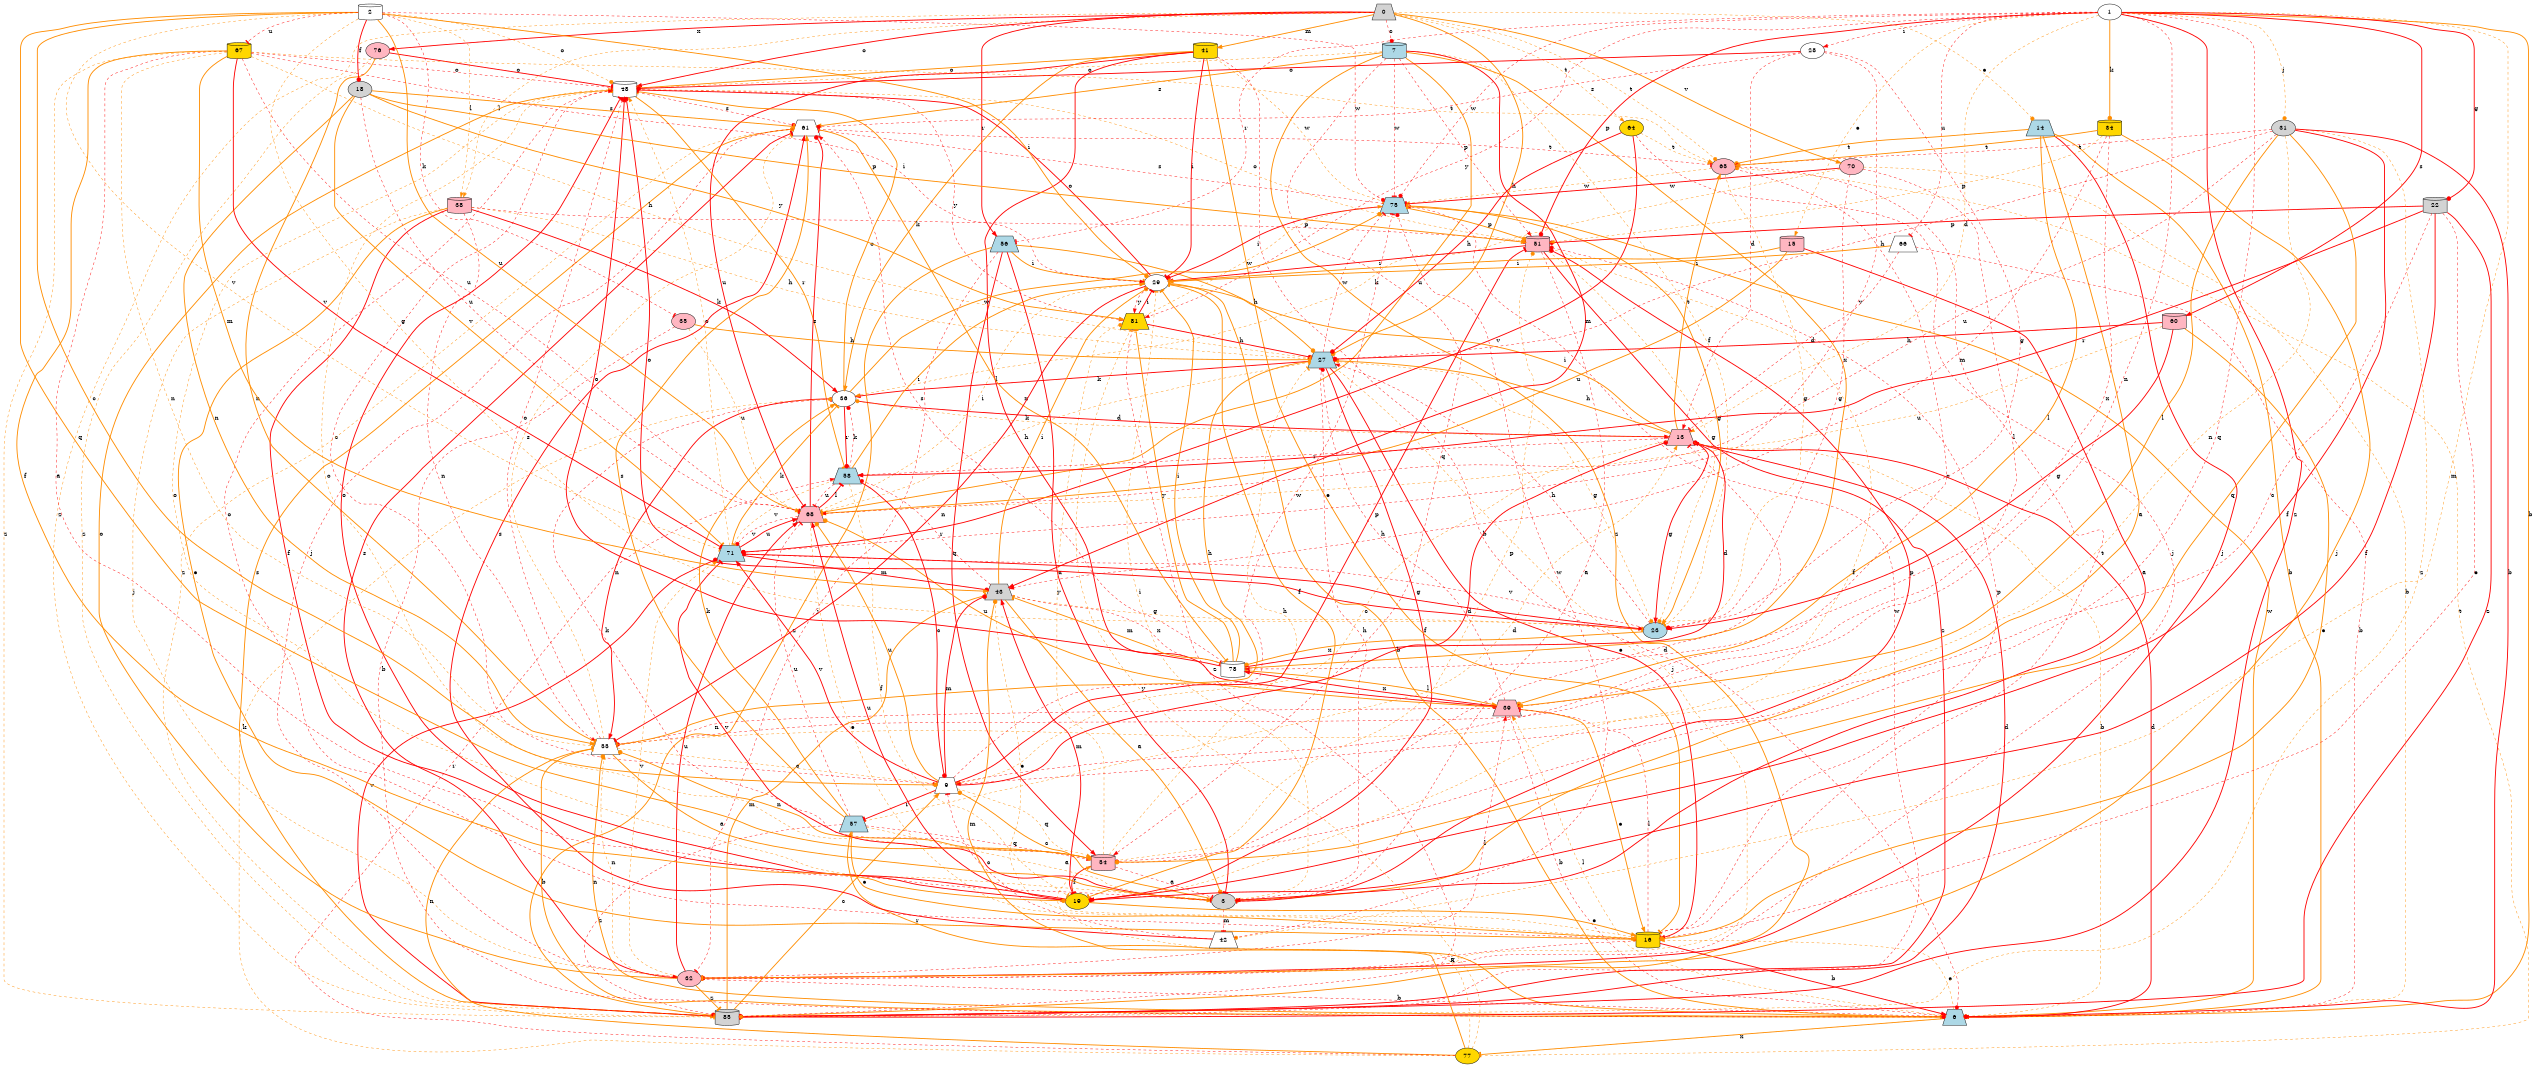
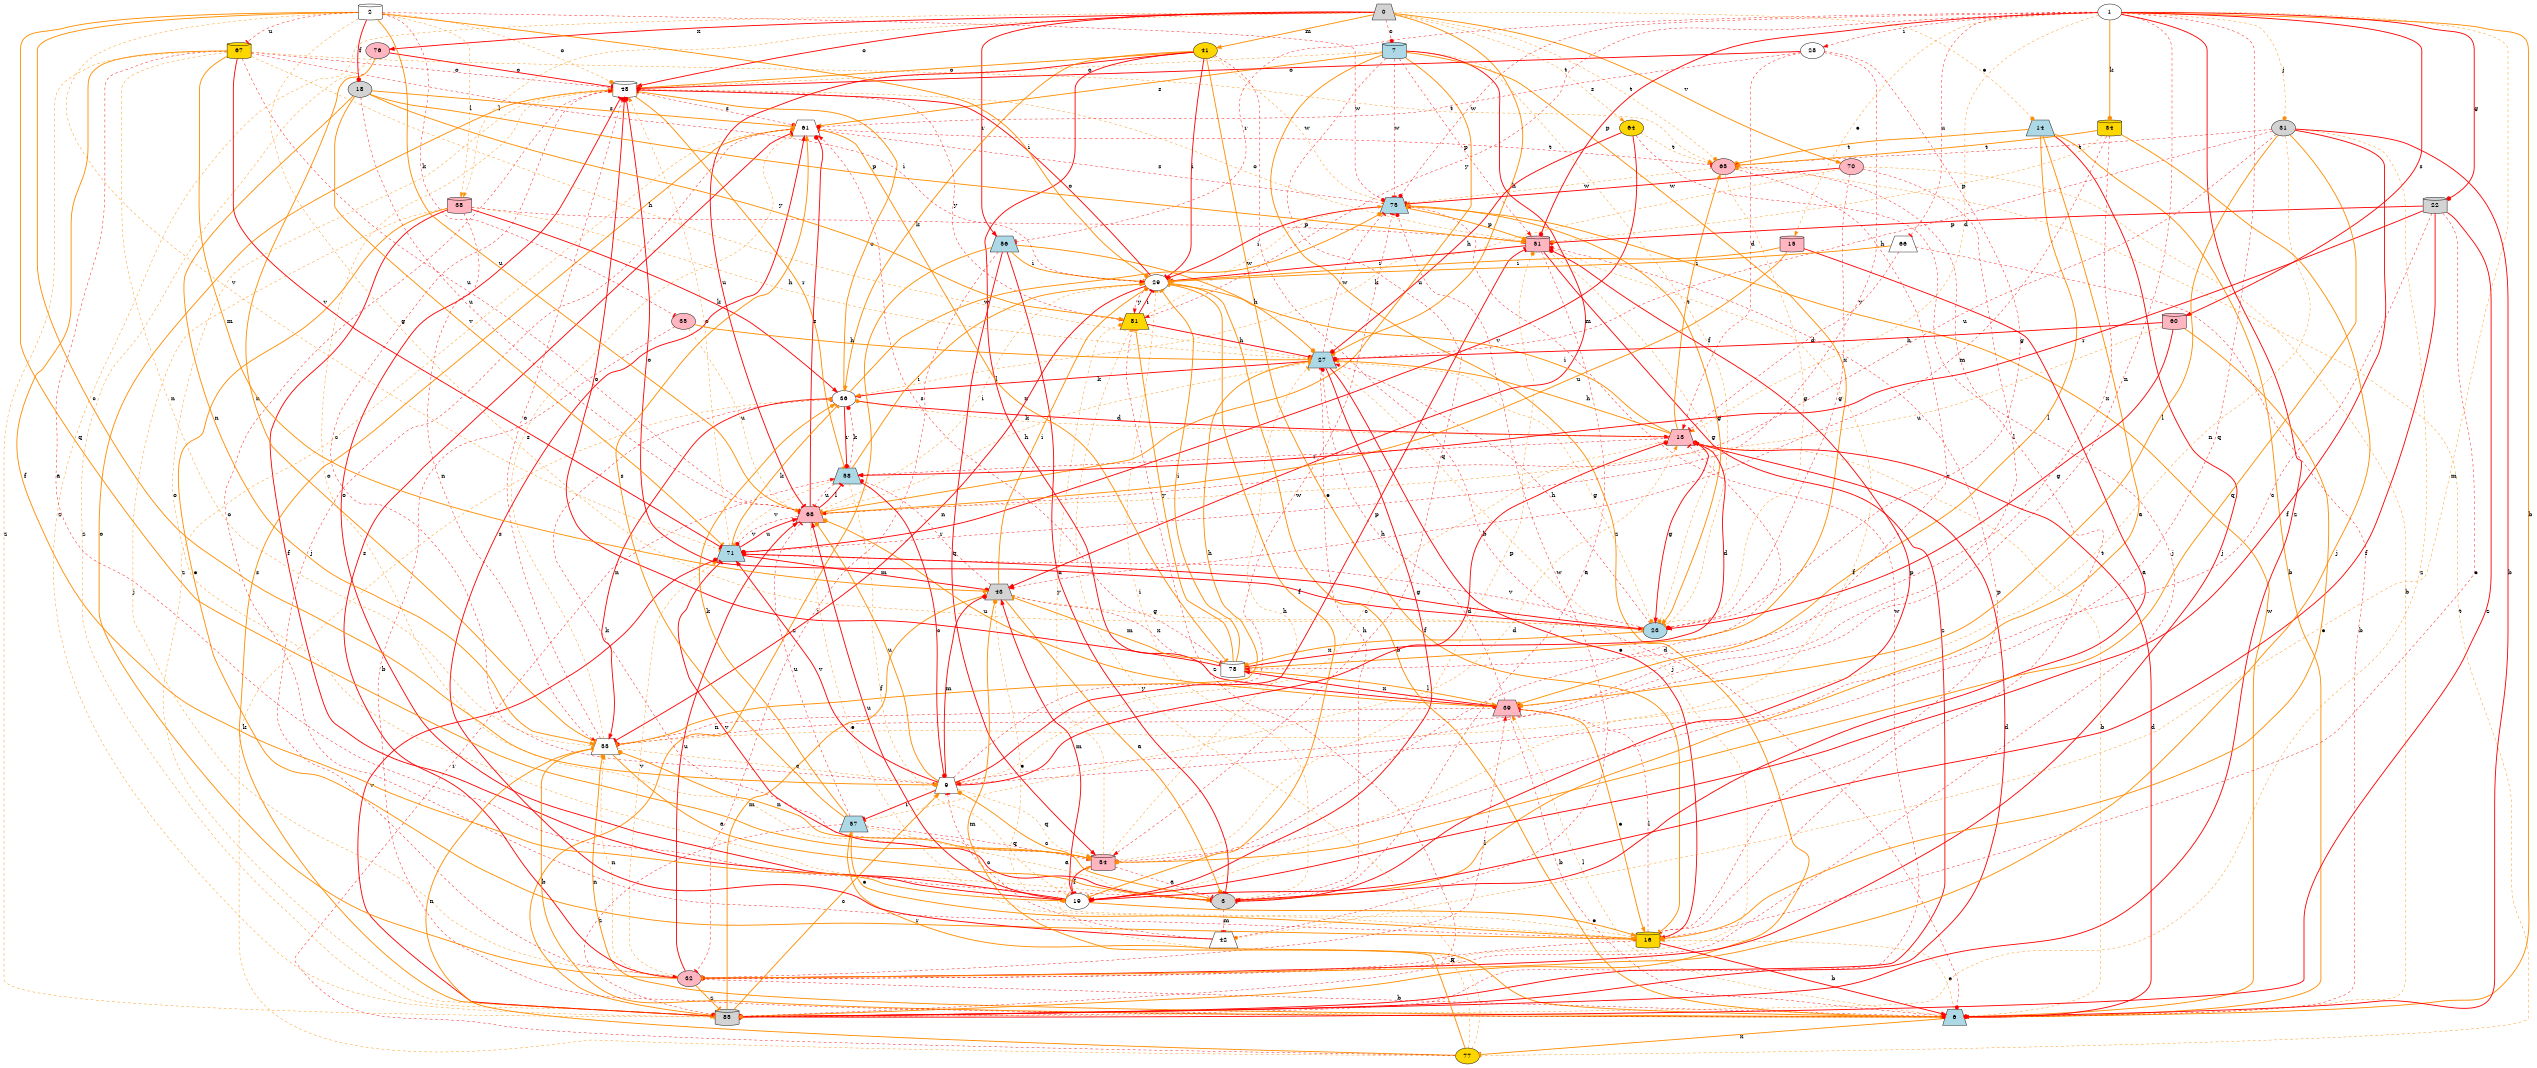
node "41": shape cylinder -> ellipse
node "19": fillcolor gold -> white
